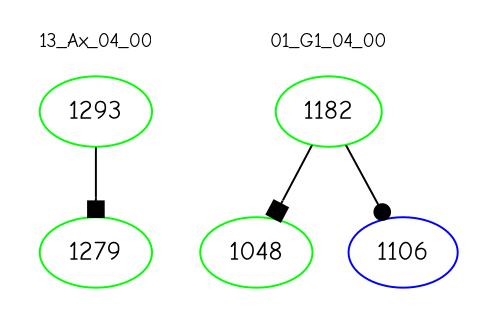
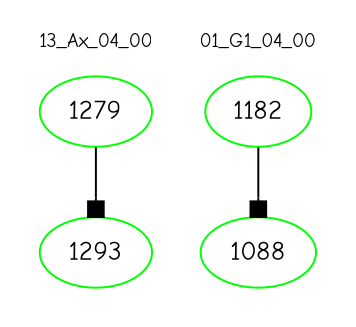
edge "1293" -> "1279": reversed
node "1048": label "1048" -> "1088"
node "1106": removed
